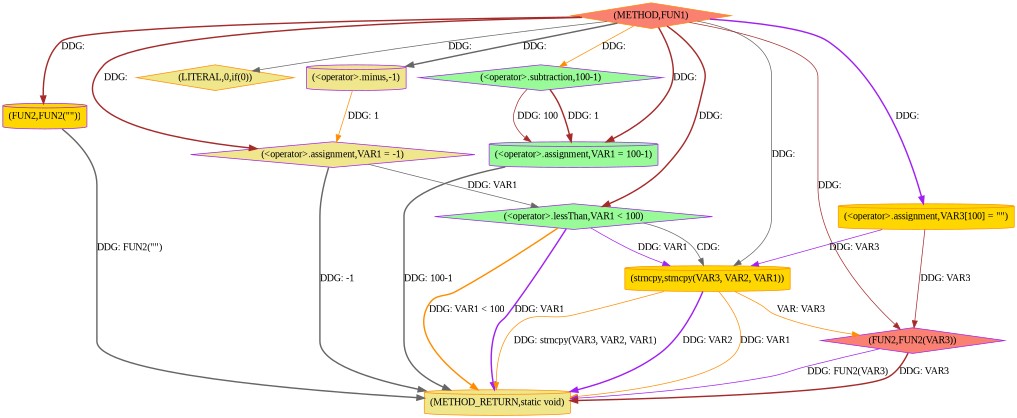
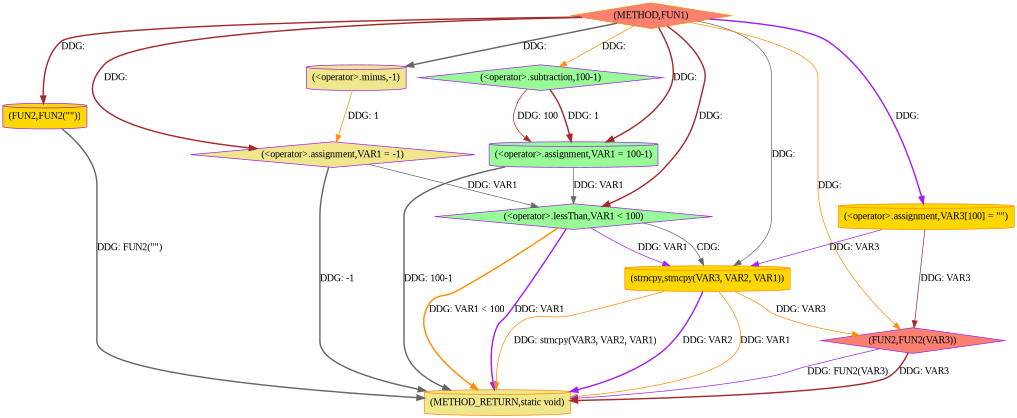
node "(LITERAL,0,if(0))": removed
edge "(METHOD,FUN1)" -> "(FUN2,FUN2(VAR3))": color brown -> darkorange
edge "(<operator>.assignment,VAR1 = 100-1)" -> "(<operator>.lessThan,VAR1 < 100)": added, label "DDG: VAR1"
edge "(strncpy,strncpy(VAR3, VAR2, VAR1))" -> "(FUN2,FUN2(VAR3))": label "VAR: VAR3" -> "DDG: VAR3"
